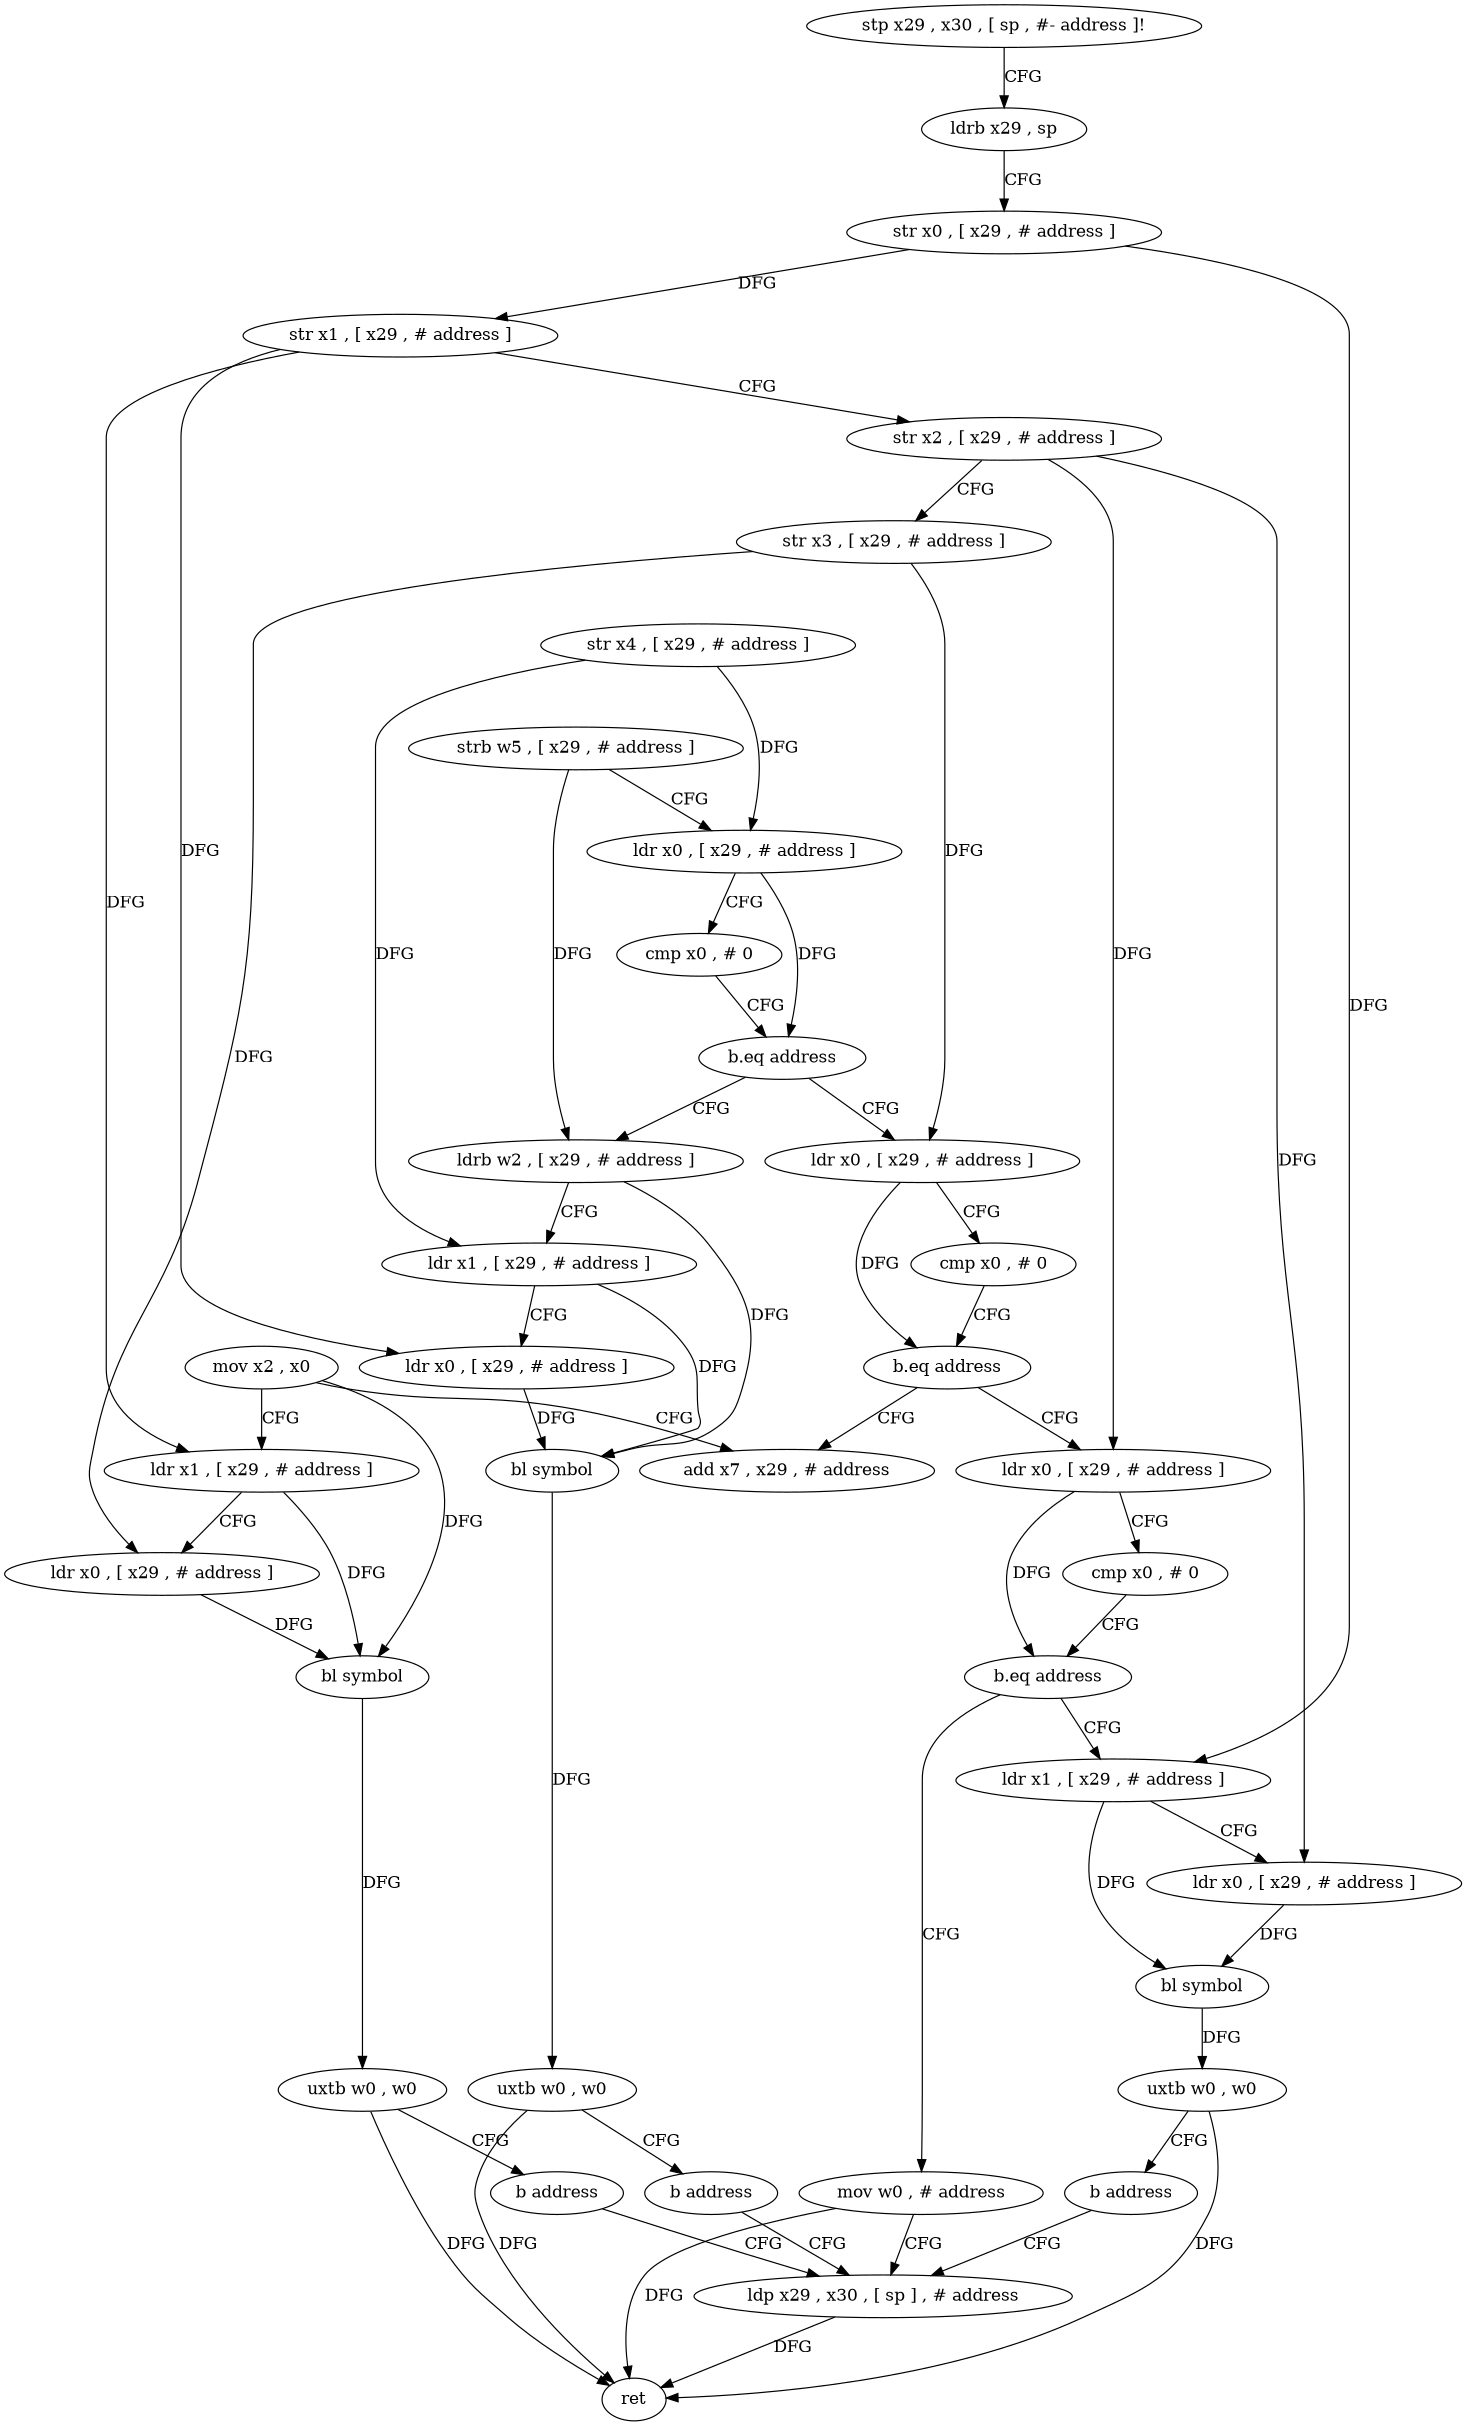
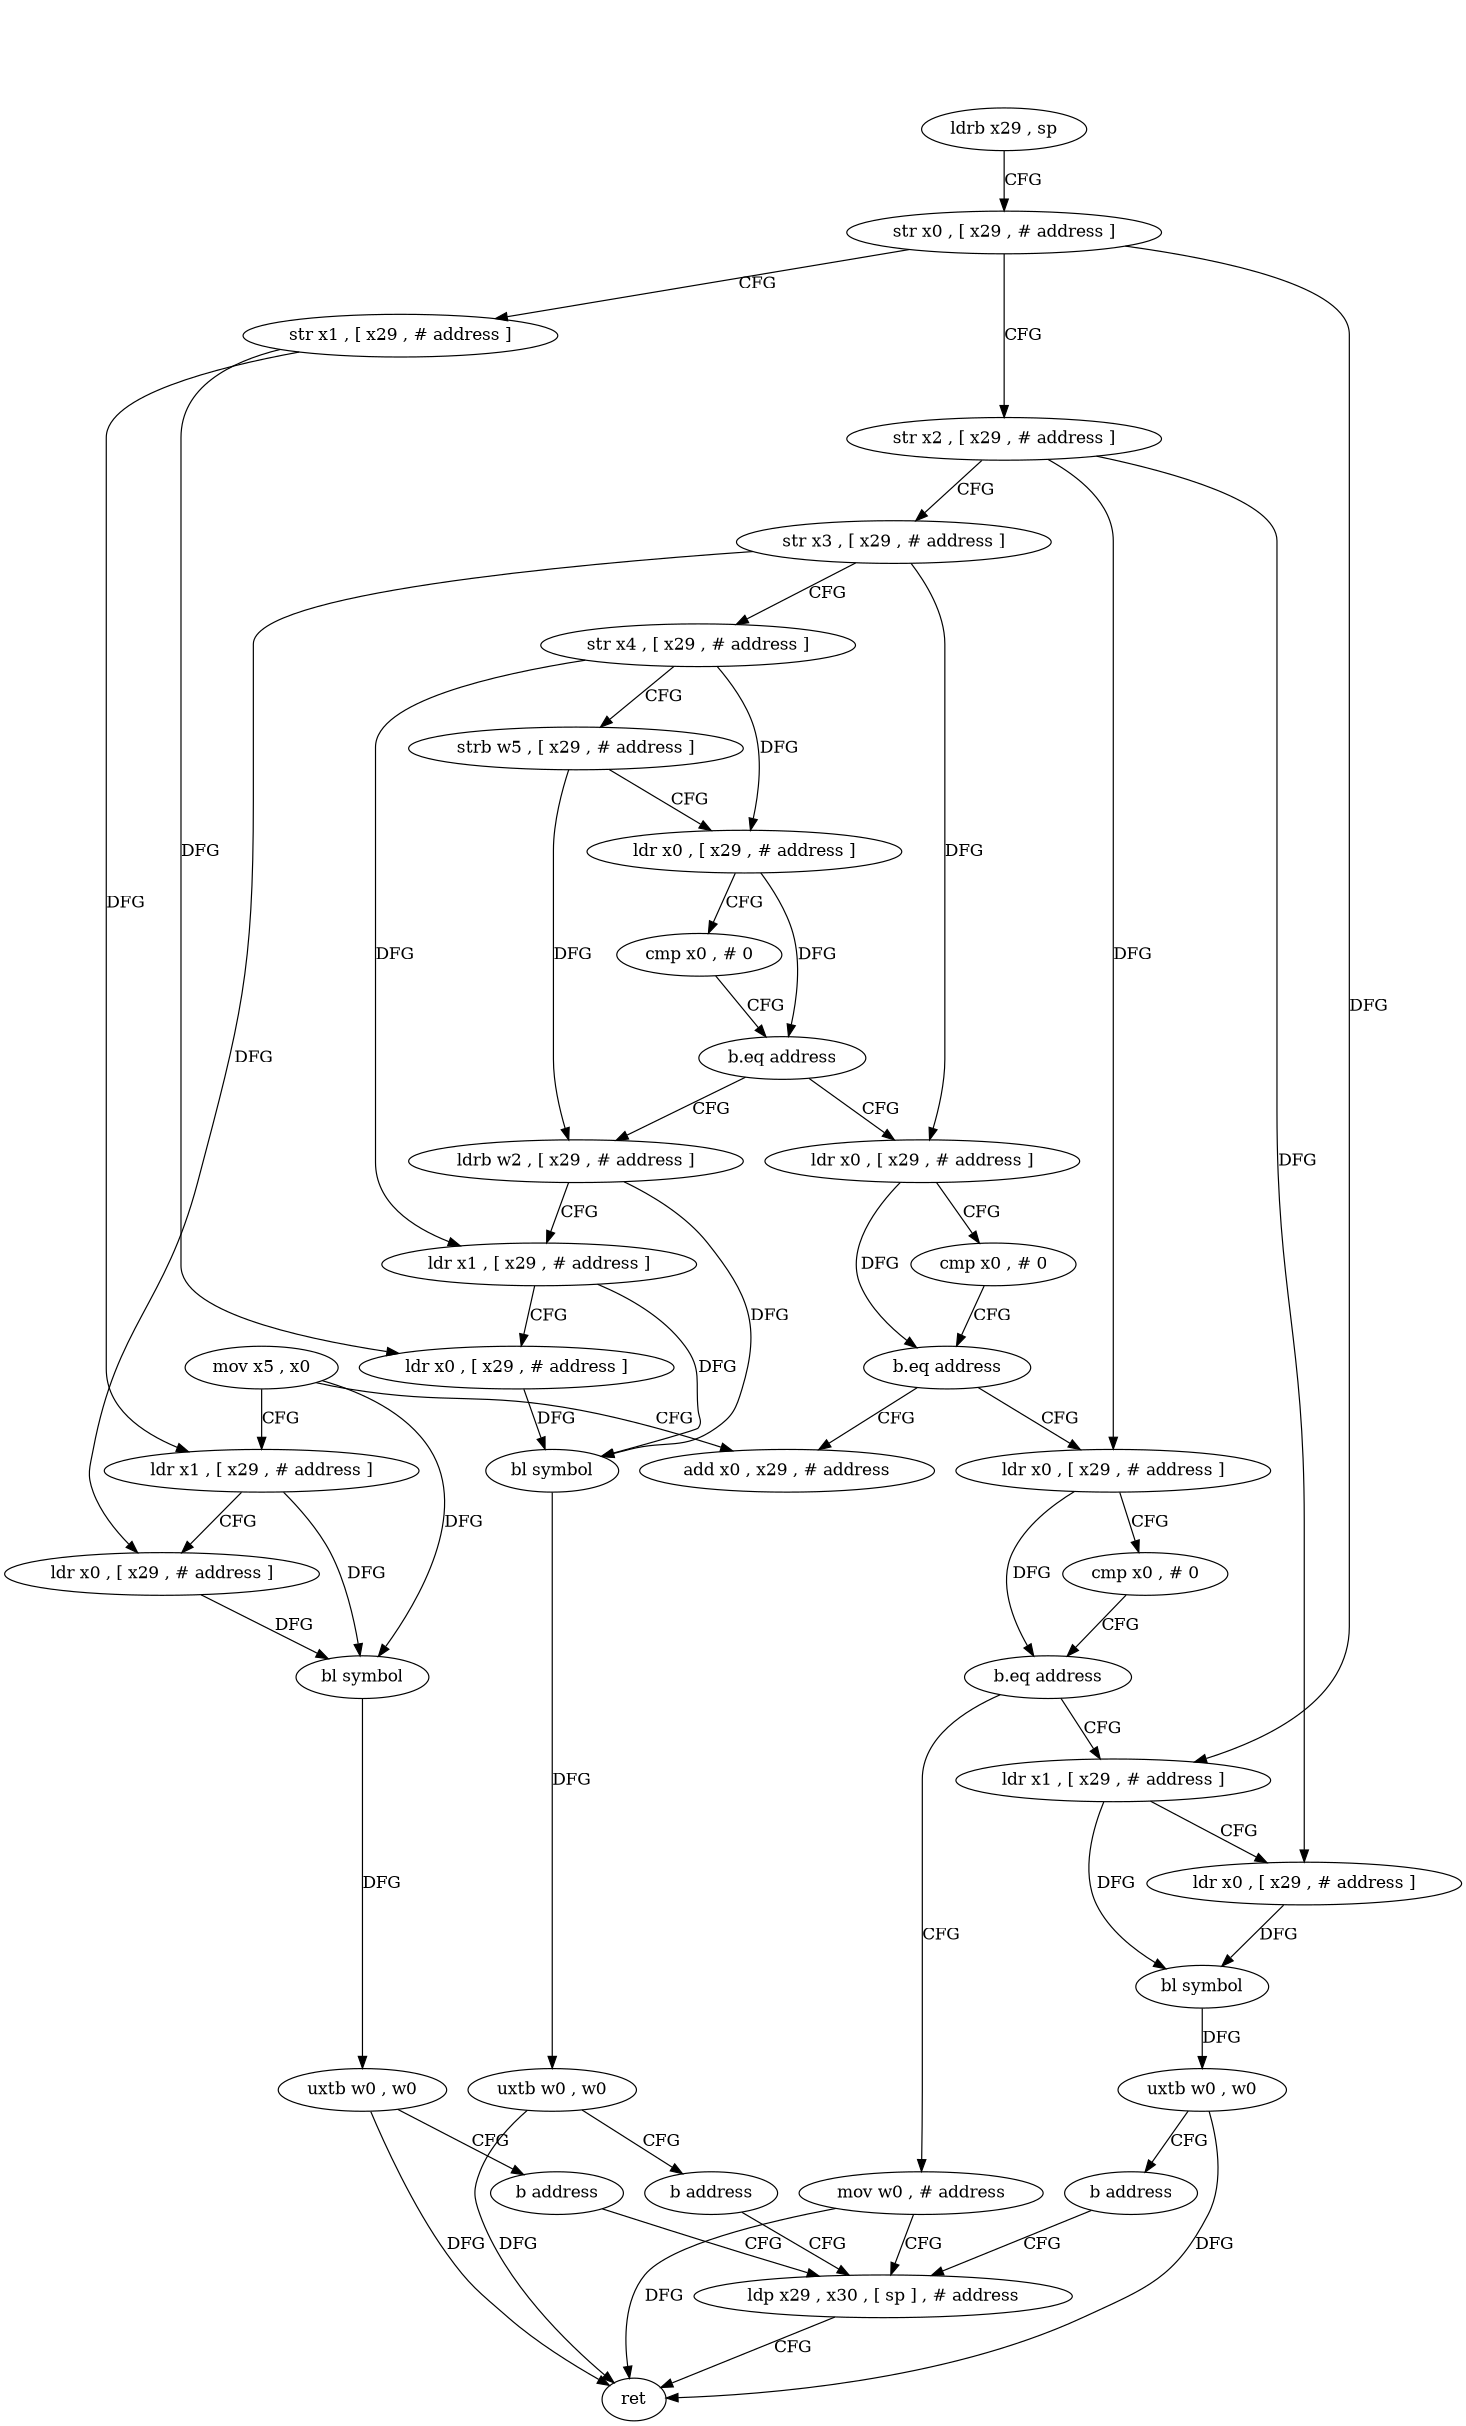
node "stp x29 , x30 , [ sp , #- address ]!": removed
edge "str x0 , [ x29 , # address ]" -> "str x1 , [ x29 , # address ]": label "DFG" -> "CFG"
edge "str x1 , [ x29 , # address ]" -> "str x2 , [ x29 , # address ]": now "str x0 , [ x29 , # address ]" -> "str x2 , [ x29 , # address ]"
edge "str x3 , [ x29 , # address ]" -> "str x4 , [ x29 , # address ]": added, label "CFG"
edge "str x4 , [ x29 , # address ]" -> "strb w5 , [ x29 , # address ]": added, label "CFG"
node "mov x2 , x0": label "mov x2 , x0" -> "mov x5 , x0"
node "add x7 , x29 , # address": label "add x7 , x29 , # address" -> "add x0 , x29 , # address"
edge "ldp x29 , x30 , [ sp ] , # address" -> "ret": label "DFG" -> "CFG"
